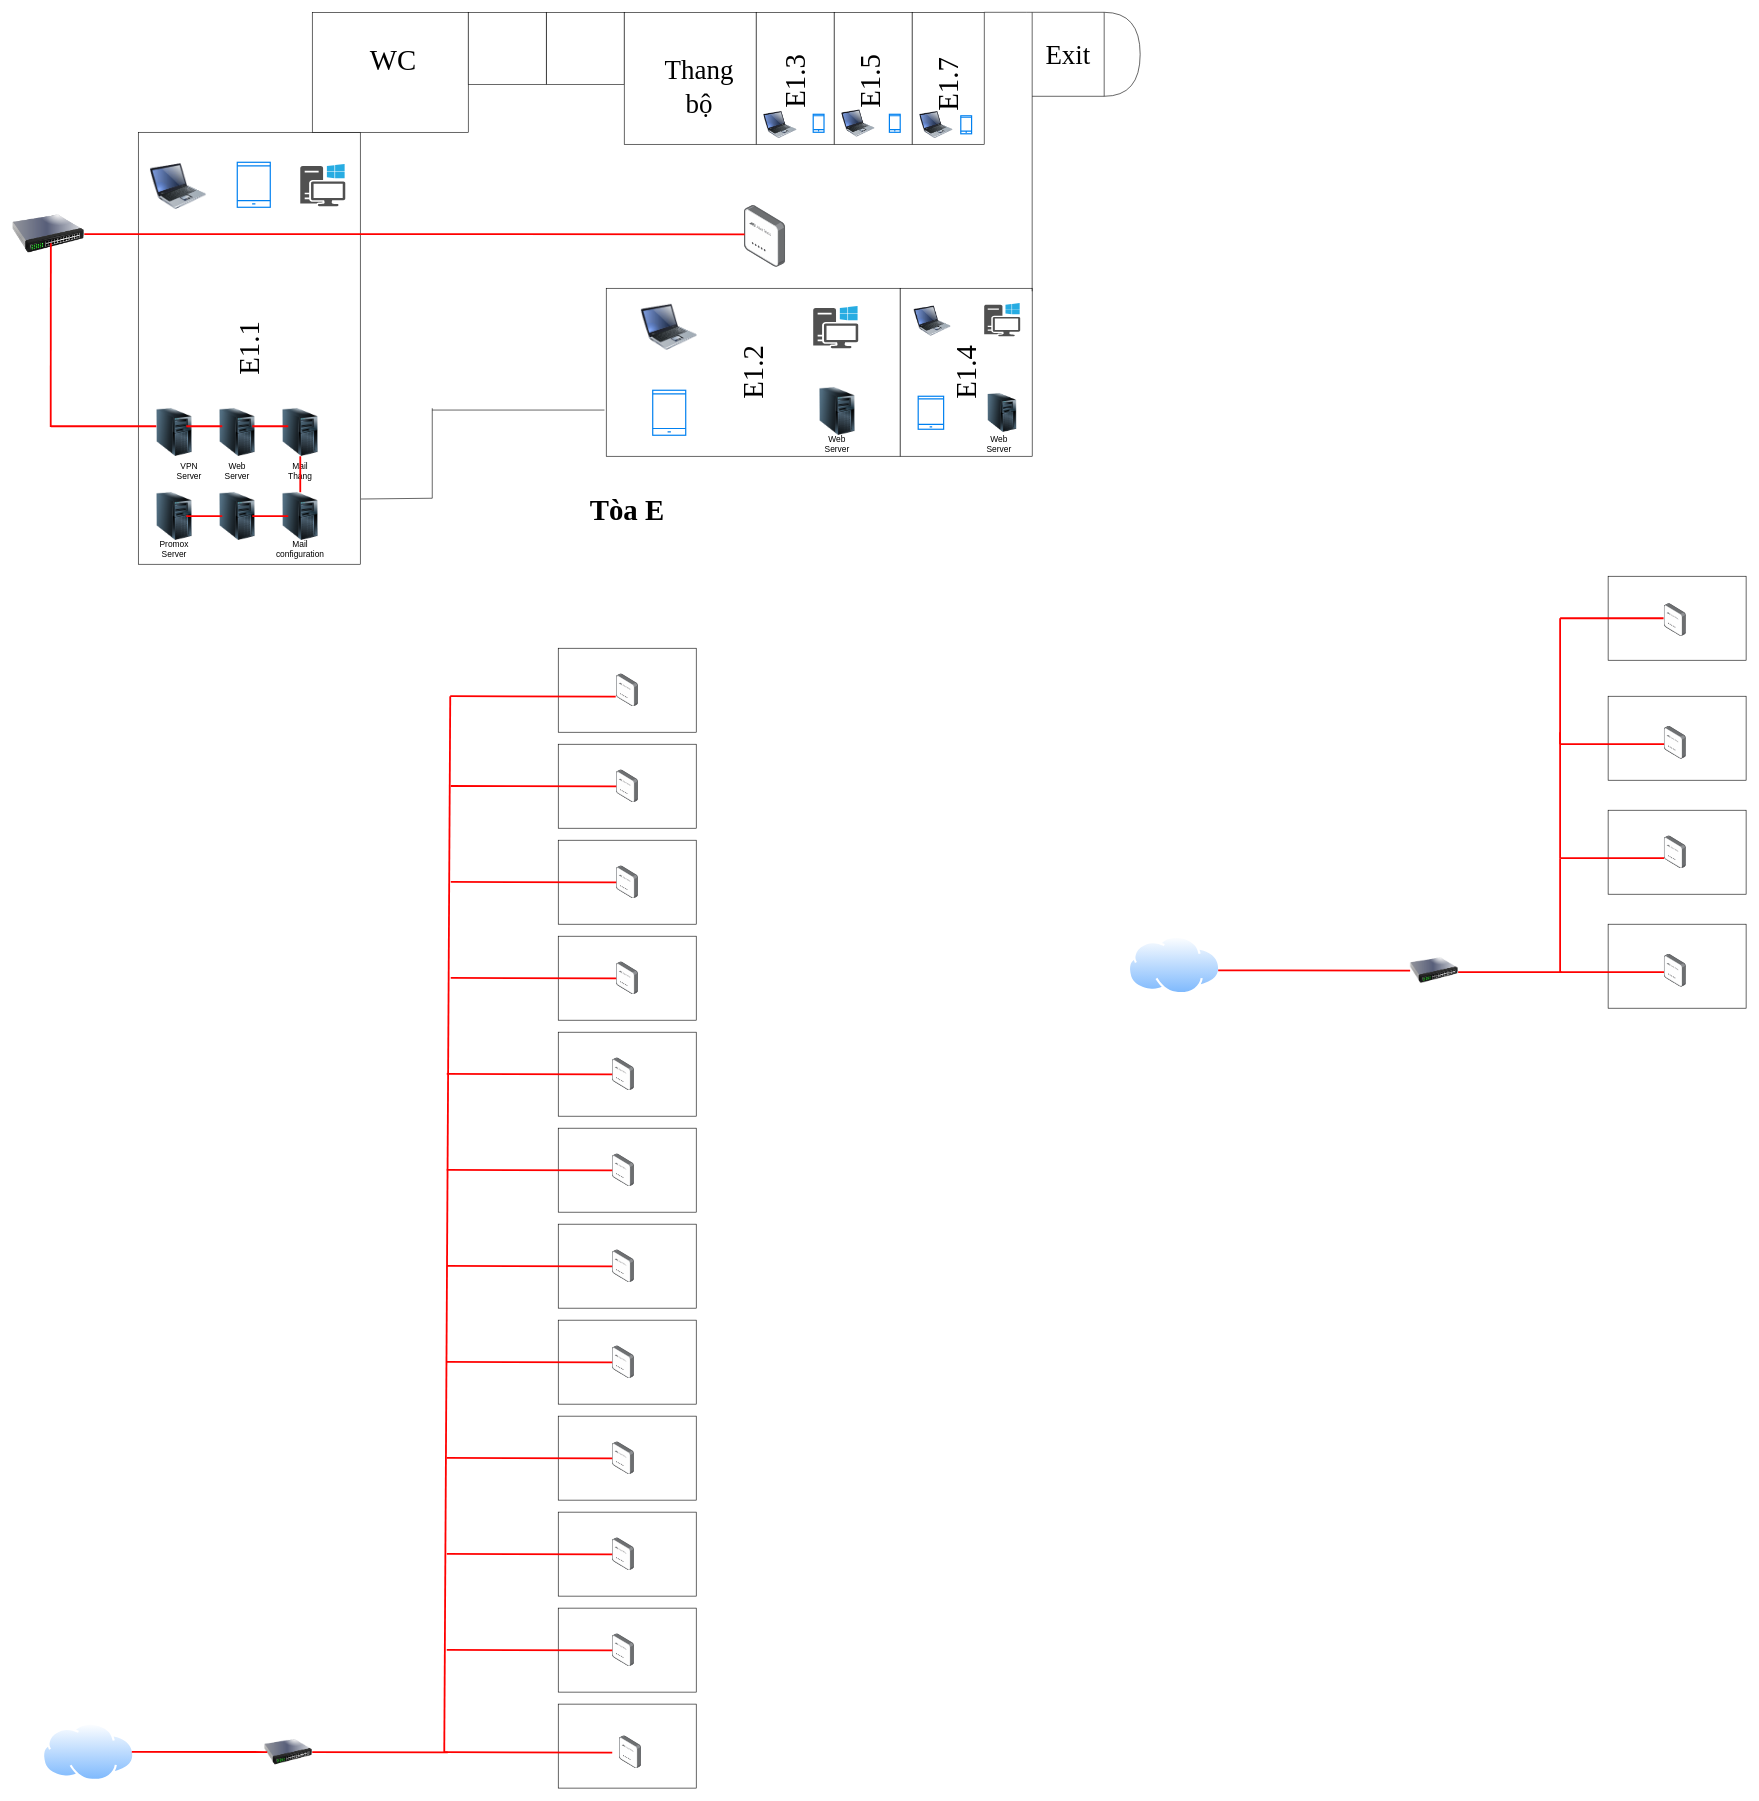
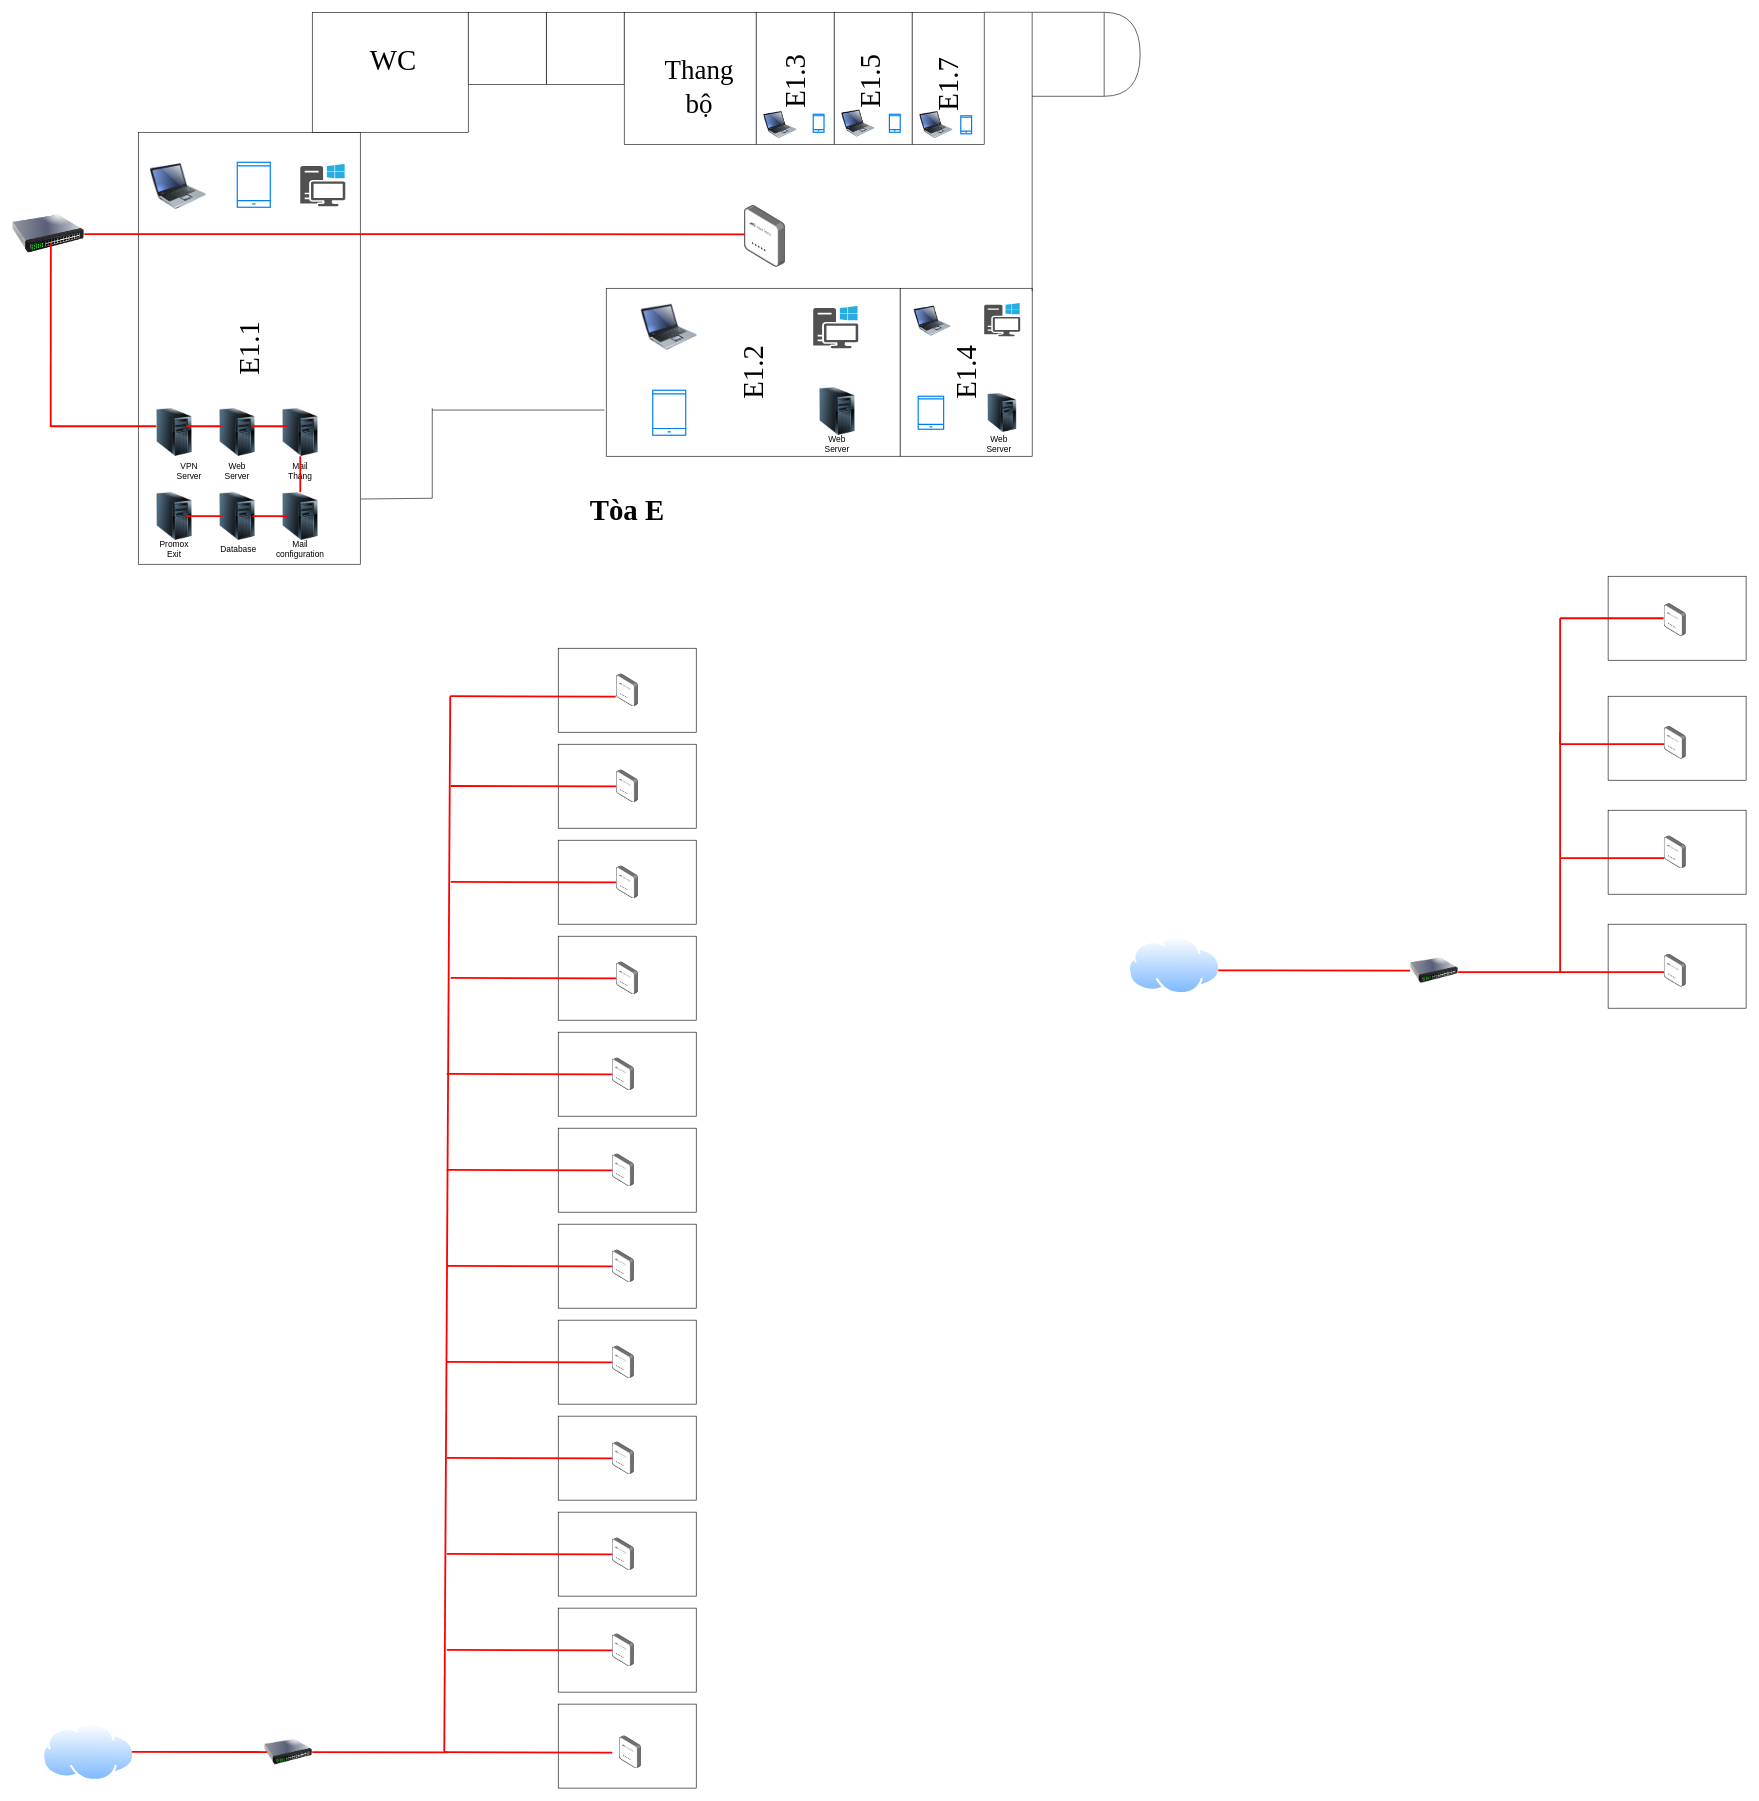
node "Exit": removed
node "Promox Server": label "Promox Server" -> "Promox Exit"
node "Database": added
